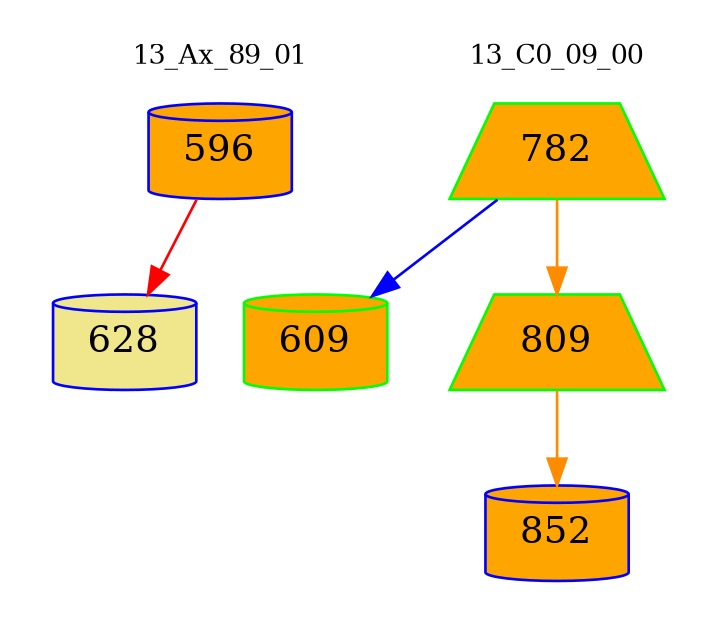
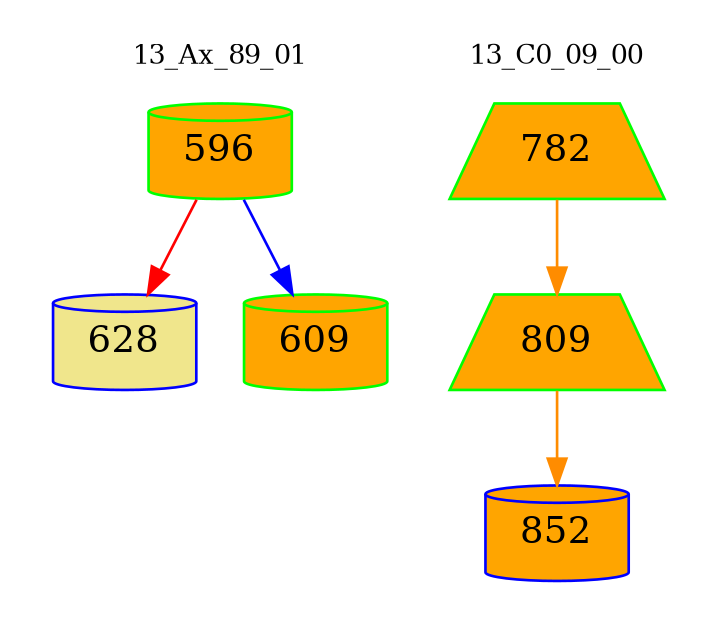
node "596": color blue -> green
edge "782" -> "609": now "596" -> "609"
